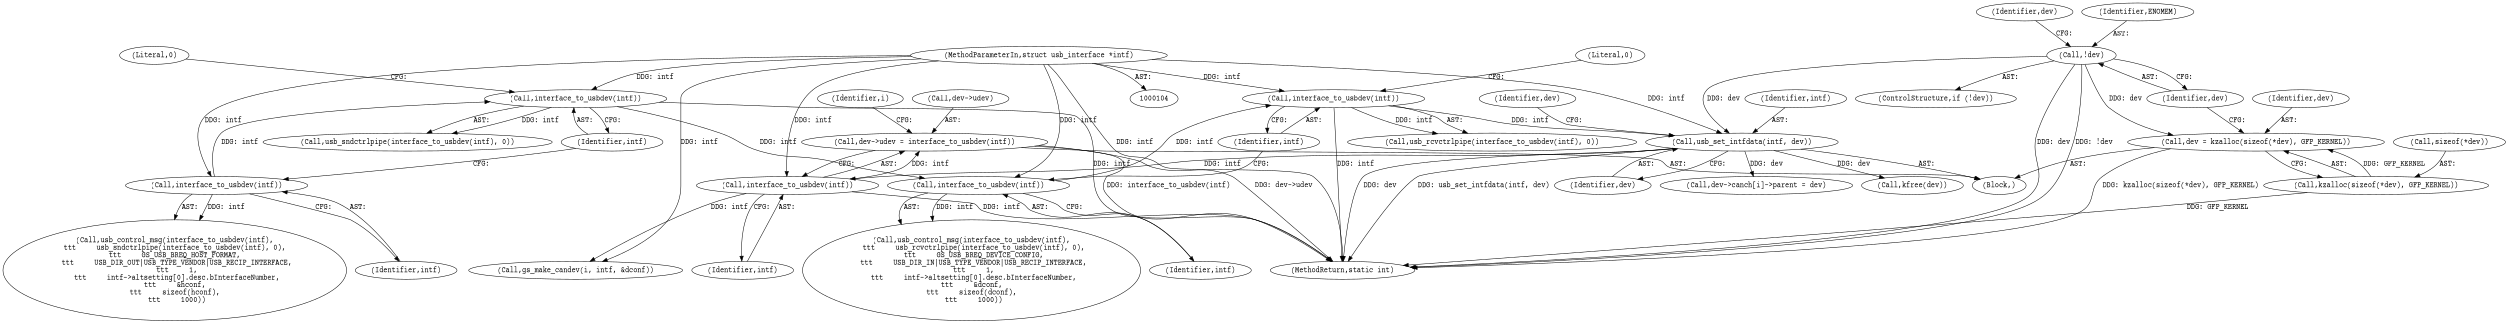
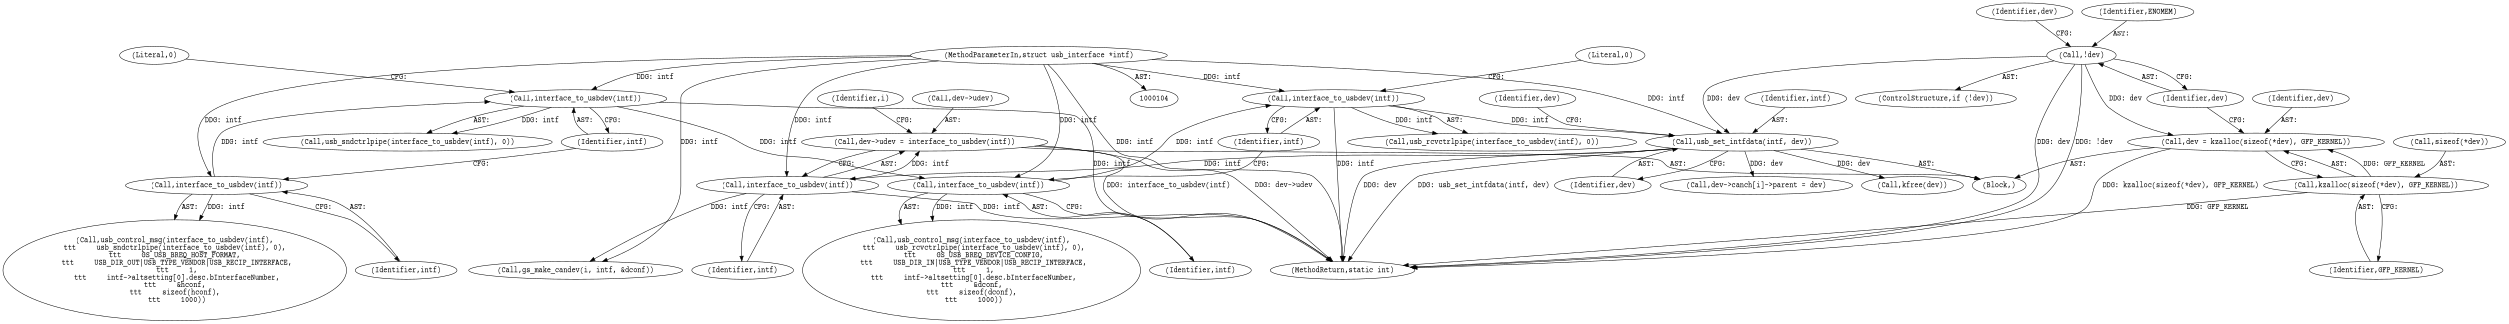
node "(Identifier,GFP_KERNEL)": added
